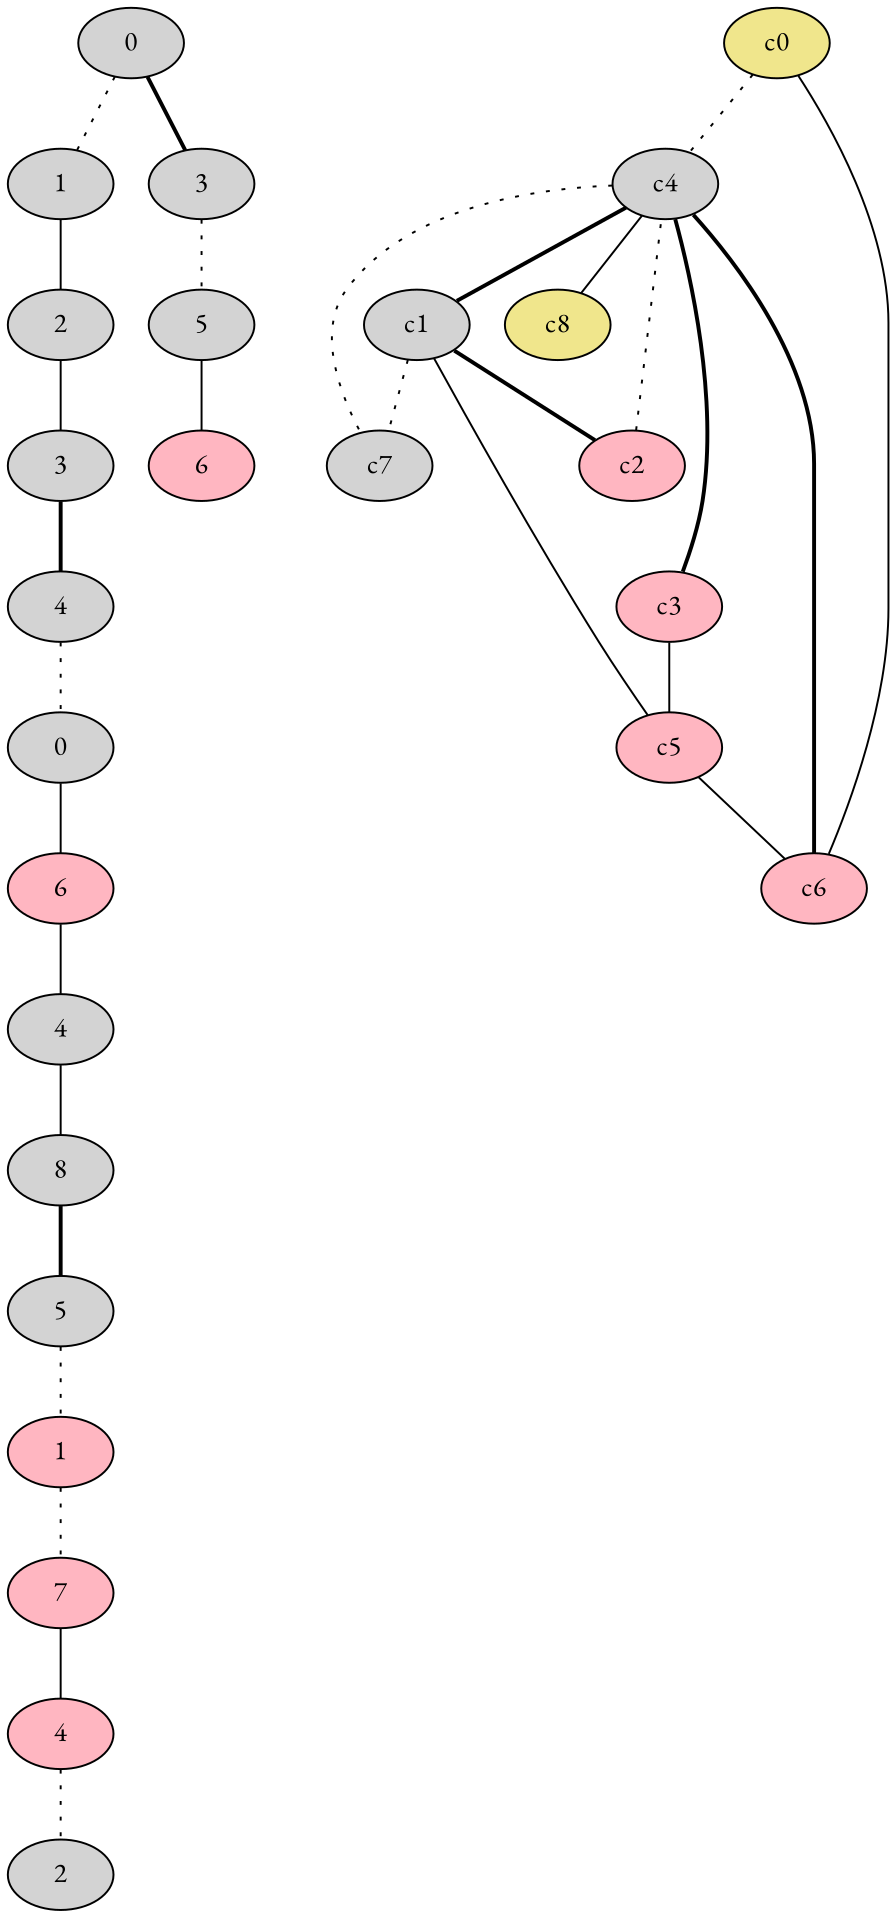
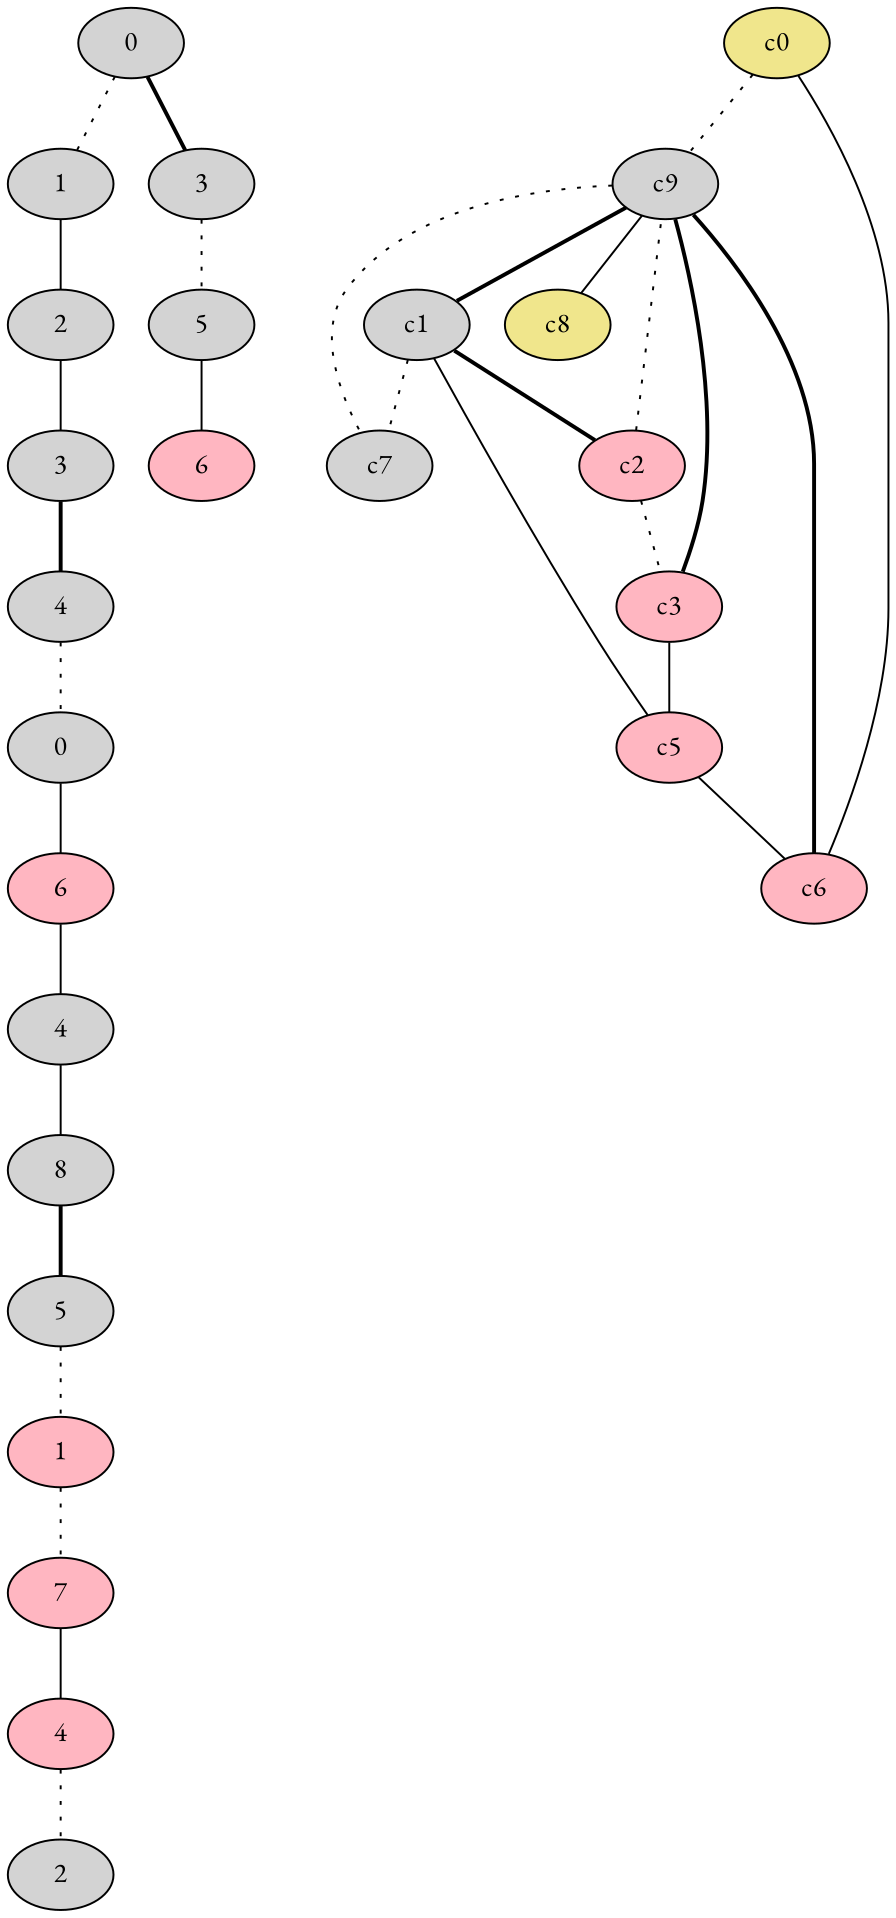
node "c4": label "c4" -> "c9"
edge "c2" -- "c3": added
